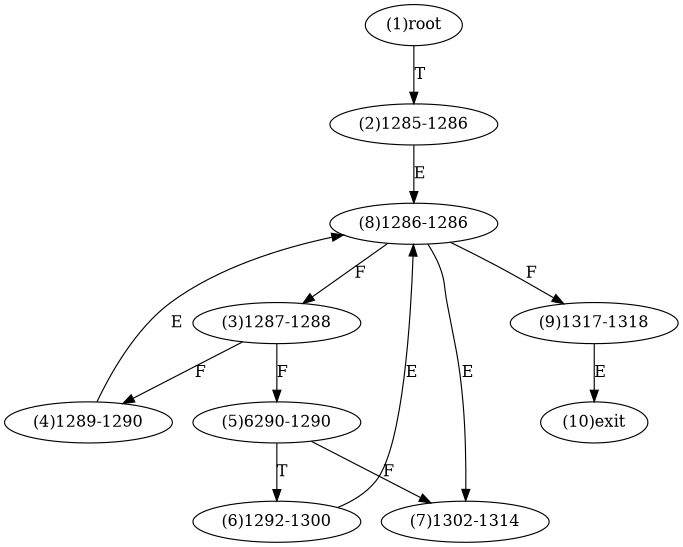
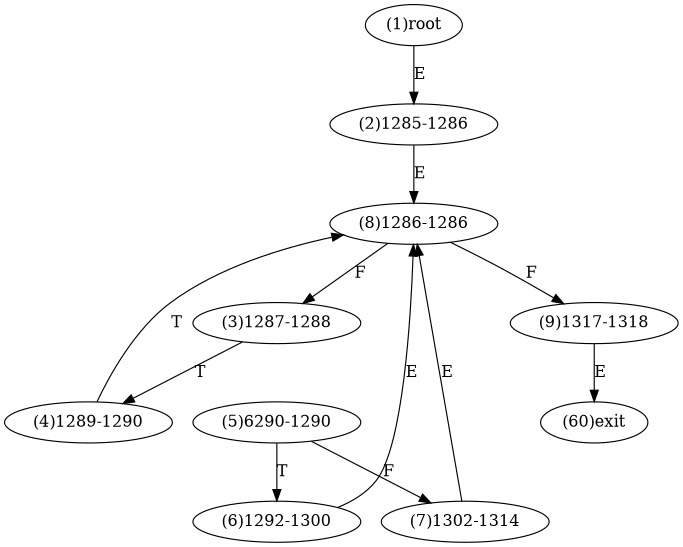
edge "(1)root" -> "(2)1285-1286": label "T" -> "E"
edge "(4)1289-1290" -> "(8)1286-1286": label "E" -> "T"
edge "(8)1286-1286" -> "(7)1302-1314": reversed
edge "(3)1287-1288" -> "(5)6290-1290": removed, label "F"
edge "(3)1287-1288" -> "(4)1289-1290": label "F" -> "T"
node "(10)exit": label "(10)exit" -> "(60)exit"
